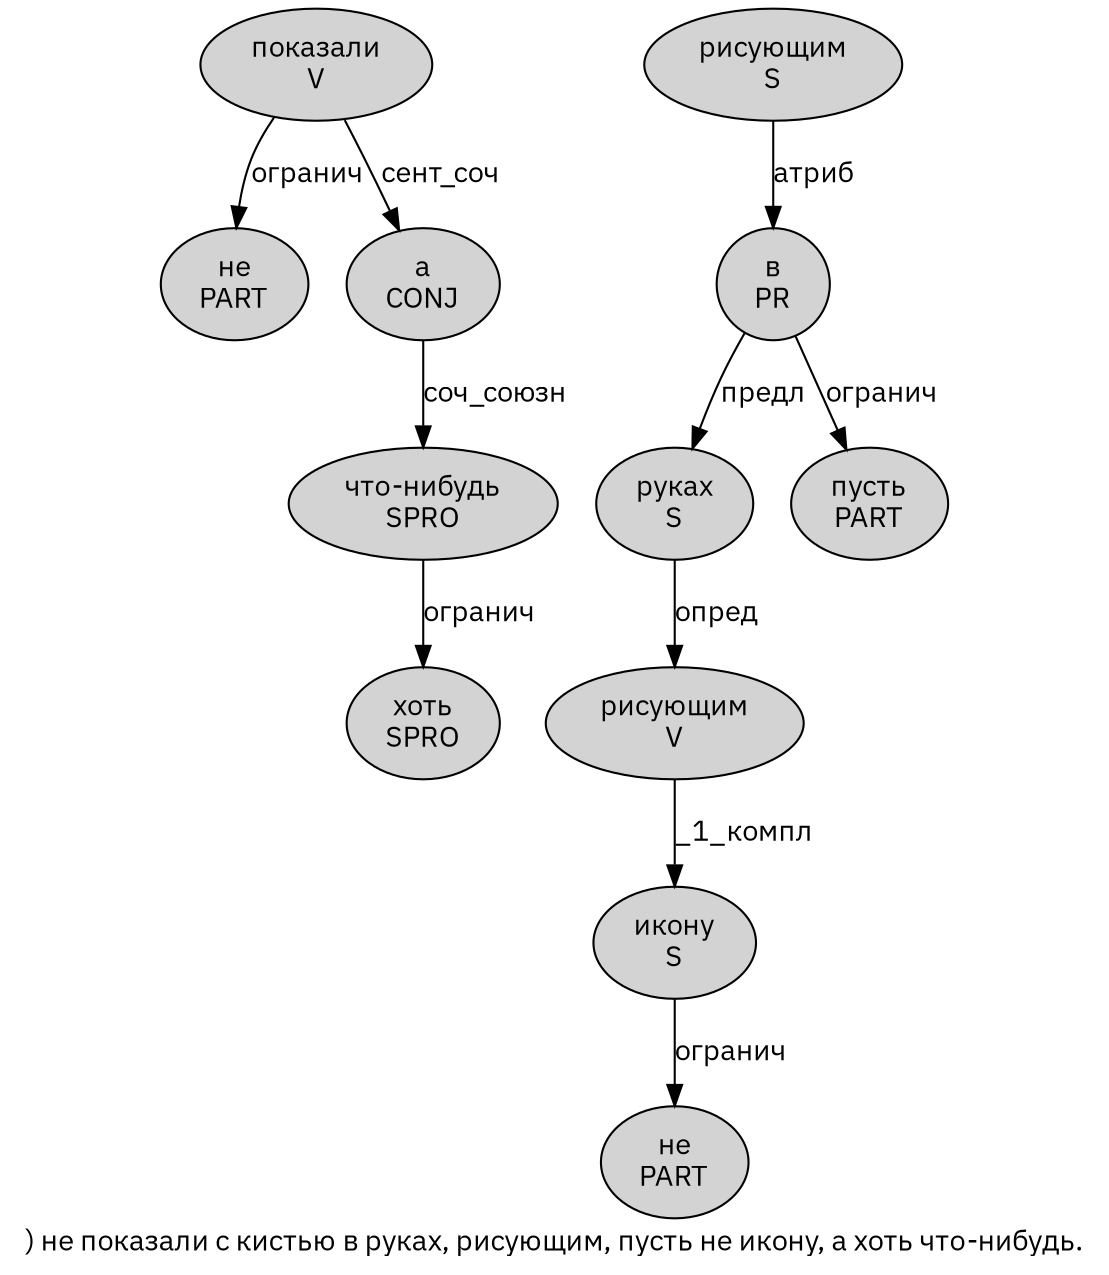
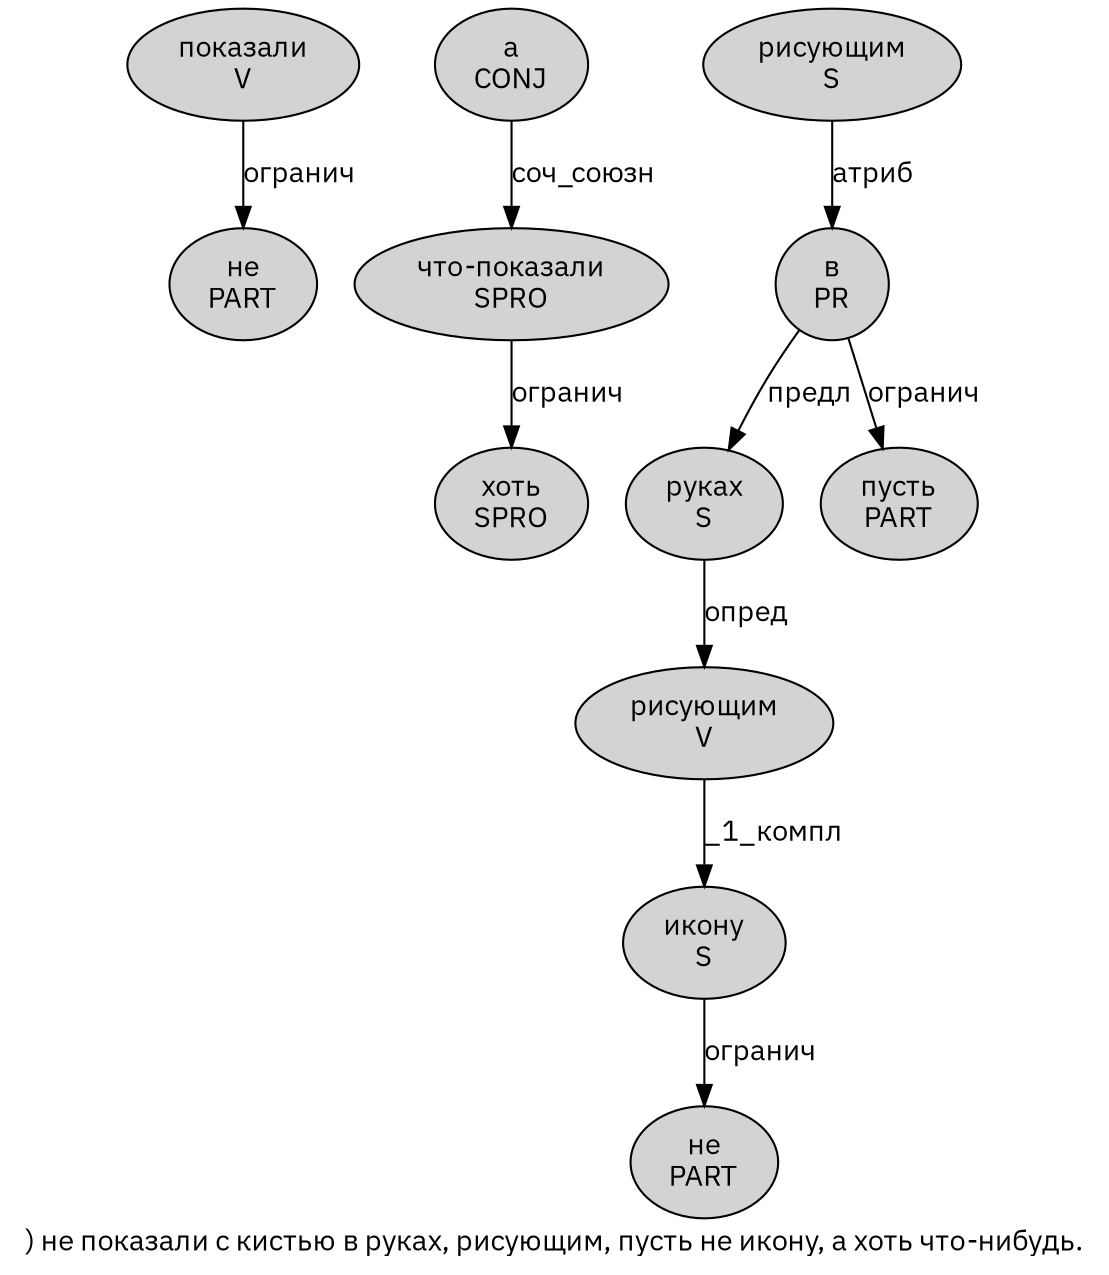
edge "показали V" -> "а CONJ": removed, label "сент_соч"
node "что-нибудь SPRO": label "что-нибудь SPRO" -> "что-показали SPRO"
